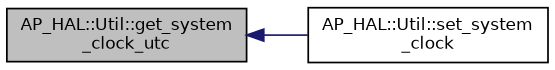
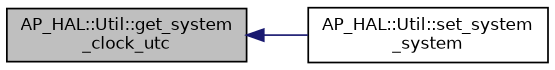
node "AP_HAL::Util::set_system _clock": label "AP_HAL::Util::set_system _clock" -> "AP_HAL::Util::set_system _system"
